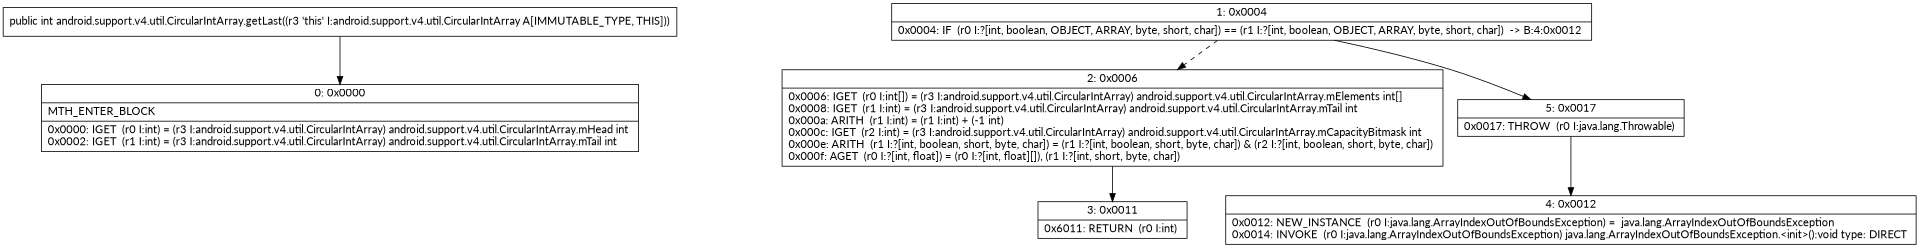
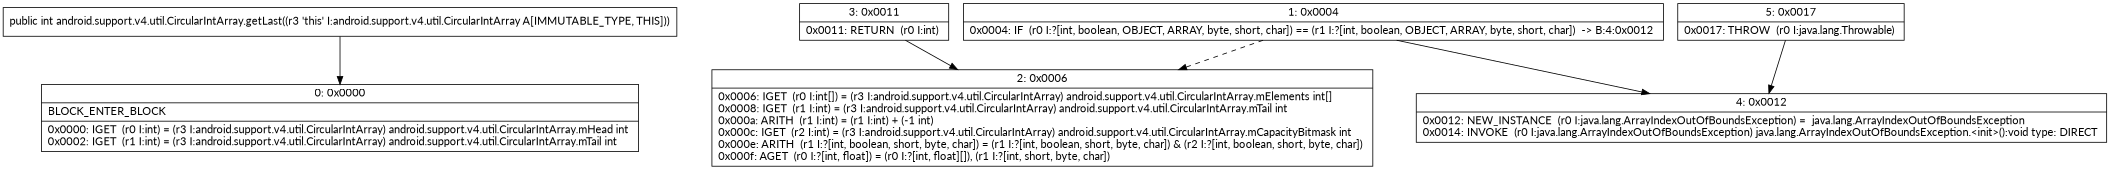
edge "1: 0x0004" -> "5: 0x0017": now "1: 0x0004" -> "4: 0x0012"
node "0: 0x0000": text "MTH_ENTER_BLOCK" -> "BLOCK_ENTER_BLOCK"
edge "2: 0x0006" -> "3: 0x0011": reversed
node "3: 0x0011": text "0x6011: RETURN  (r0 I:int)" -> "0x0011: RETURN  (r0 I:int)"
